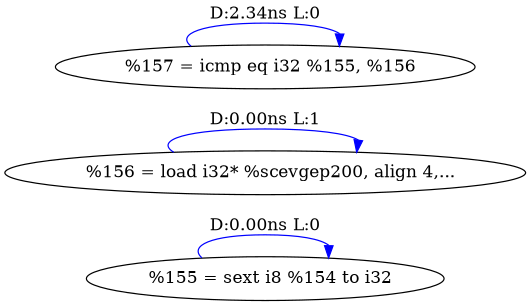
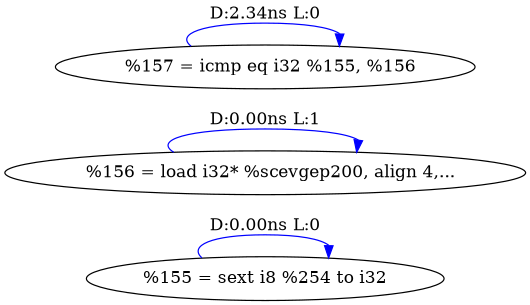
node "%155 = sext i8 %154 to i32": label "%155 = sext i8 %154 to i32" -> "%155 = sext i8 %254 to i32"
